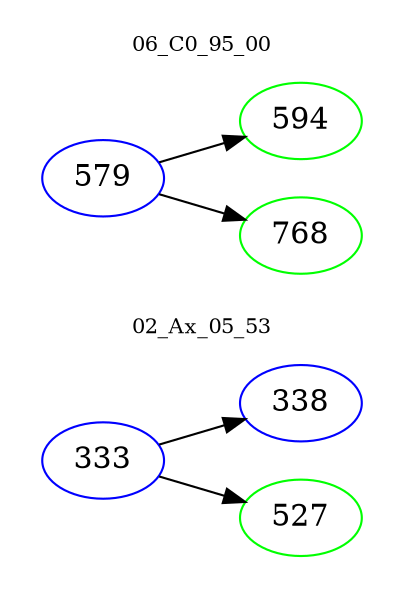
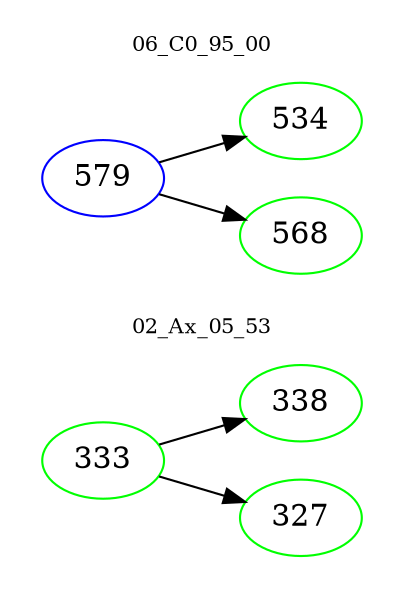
node "594": label "594" -> "534"
node "768": label "768" -> "568"
node "338": color blue -> green
node "333": color blue -> green
node "527": label "527" -> "327"
